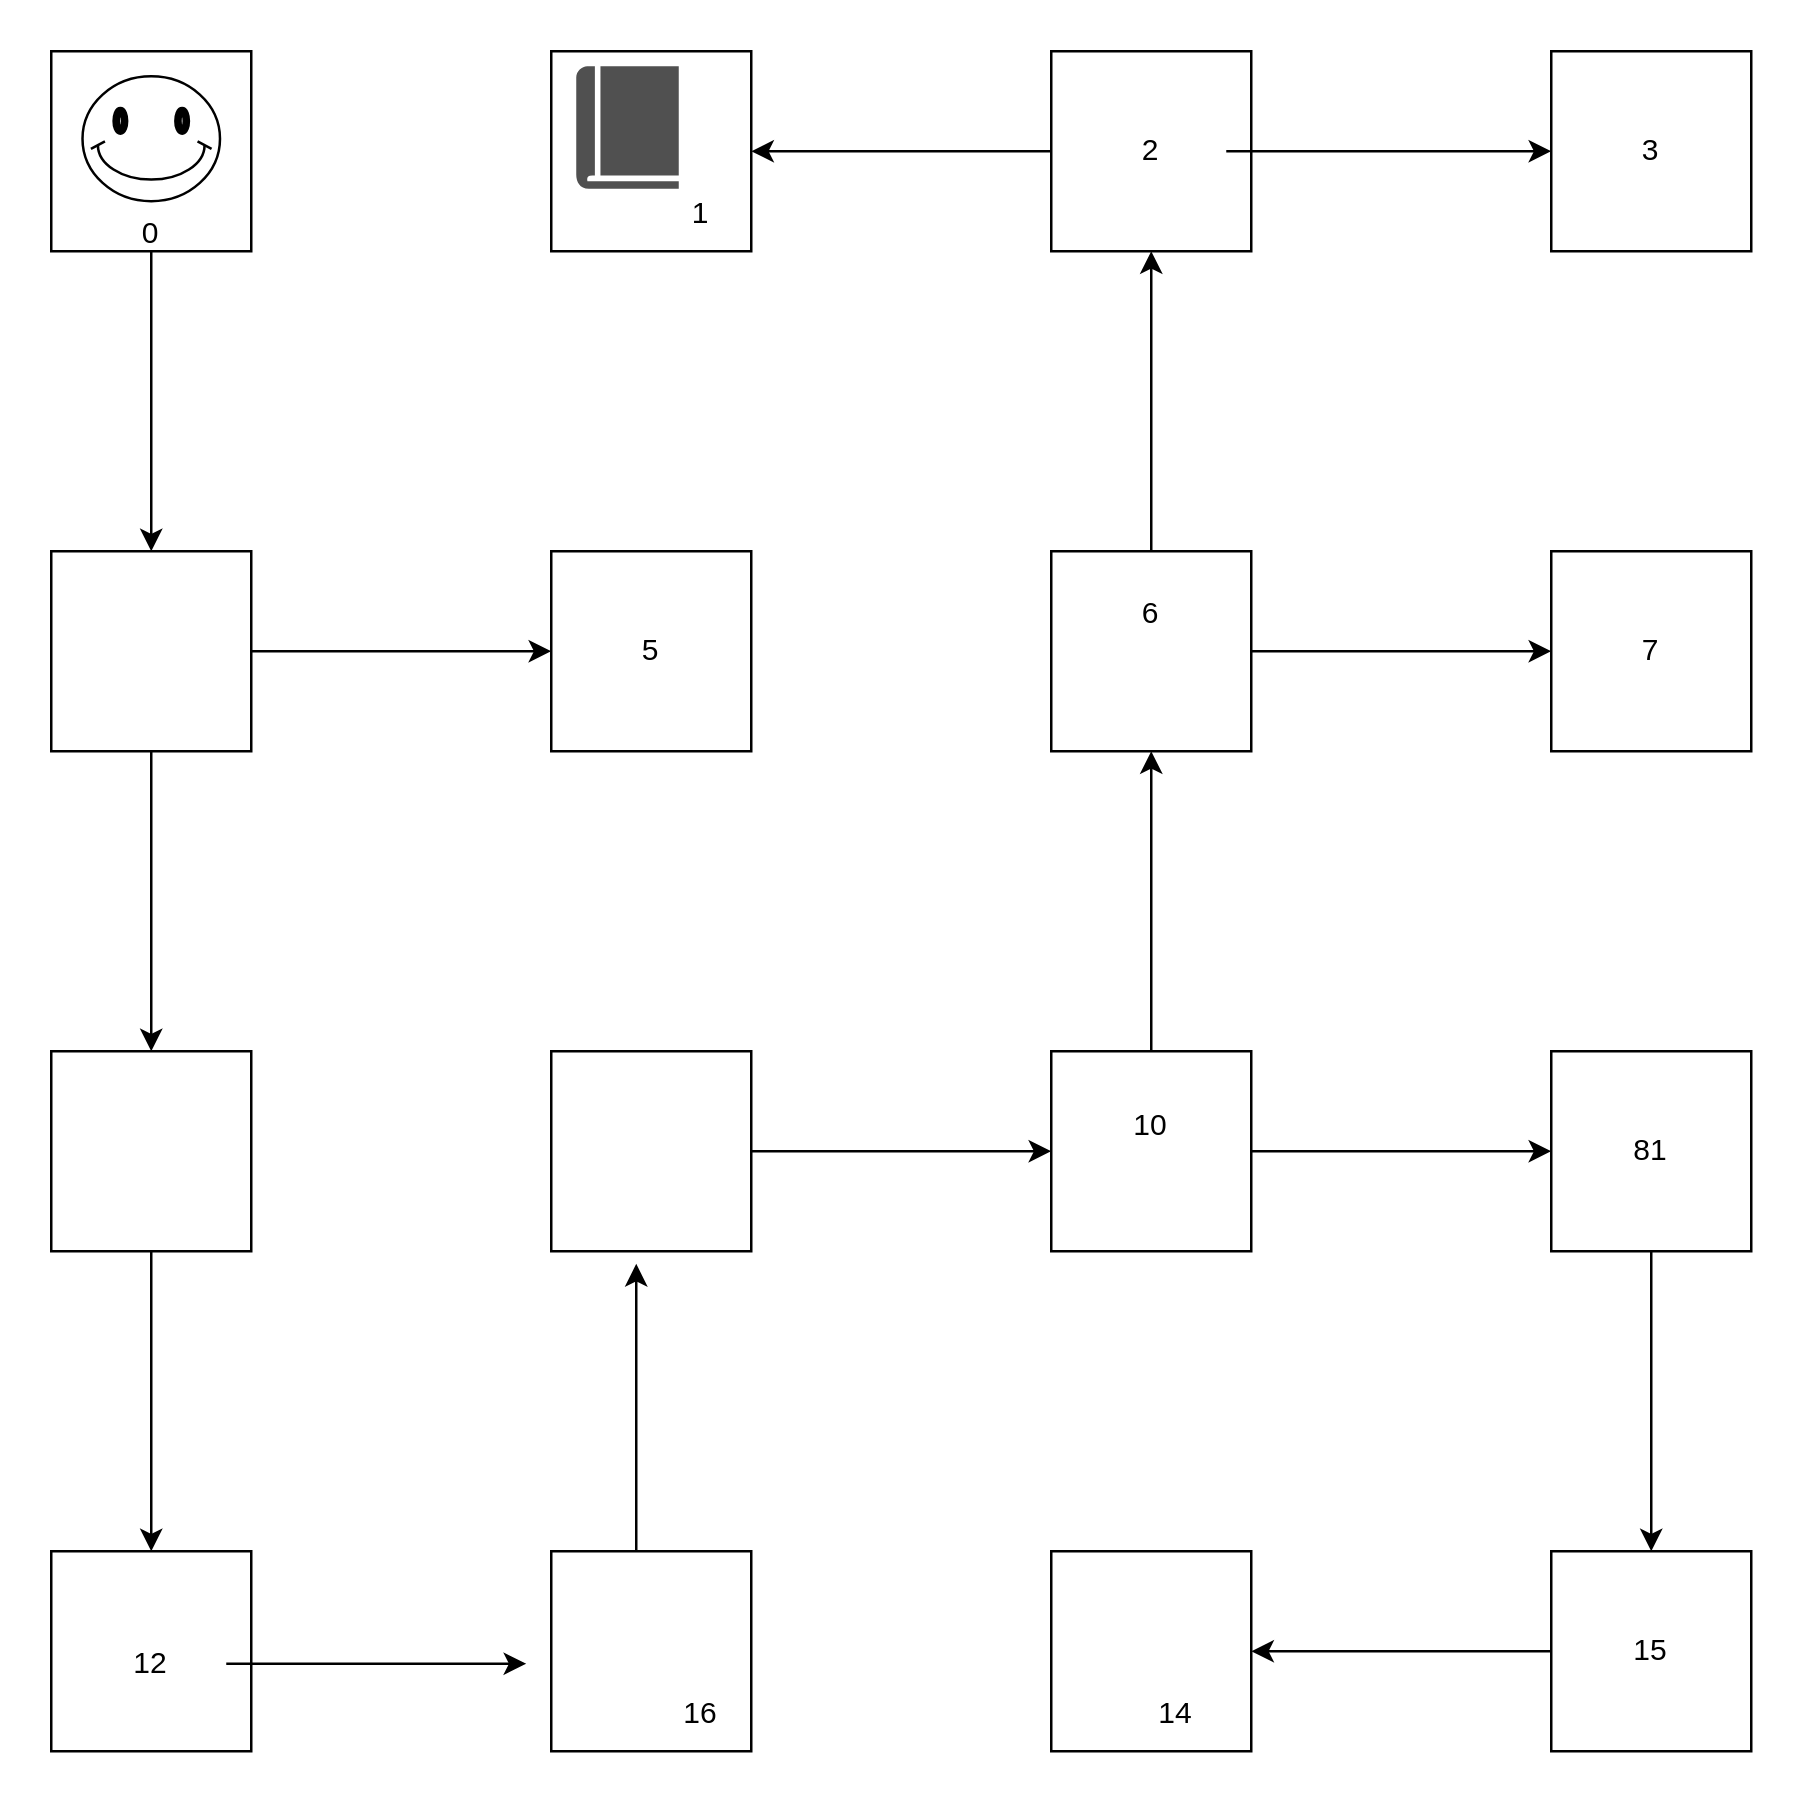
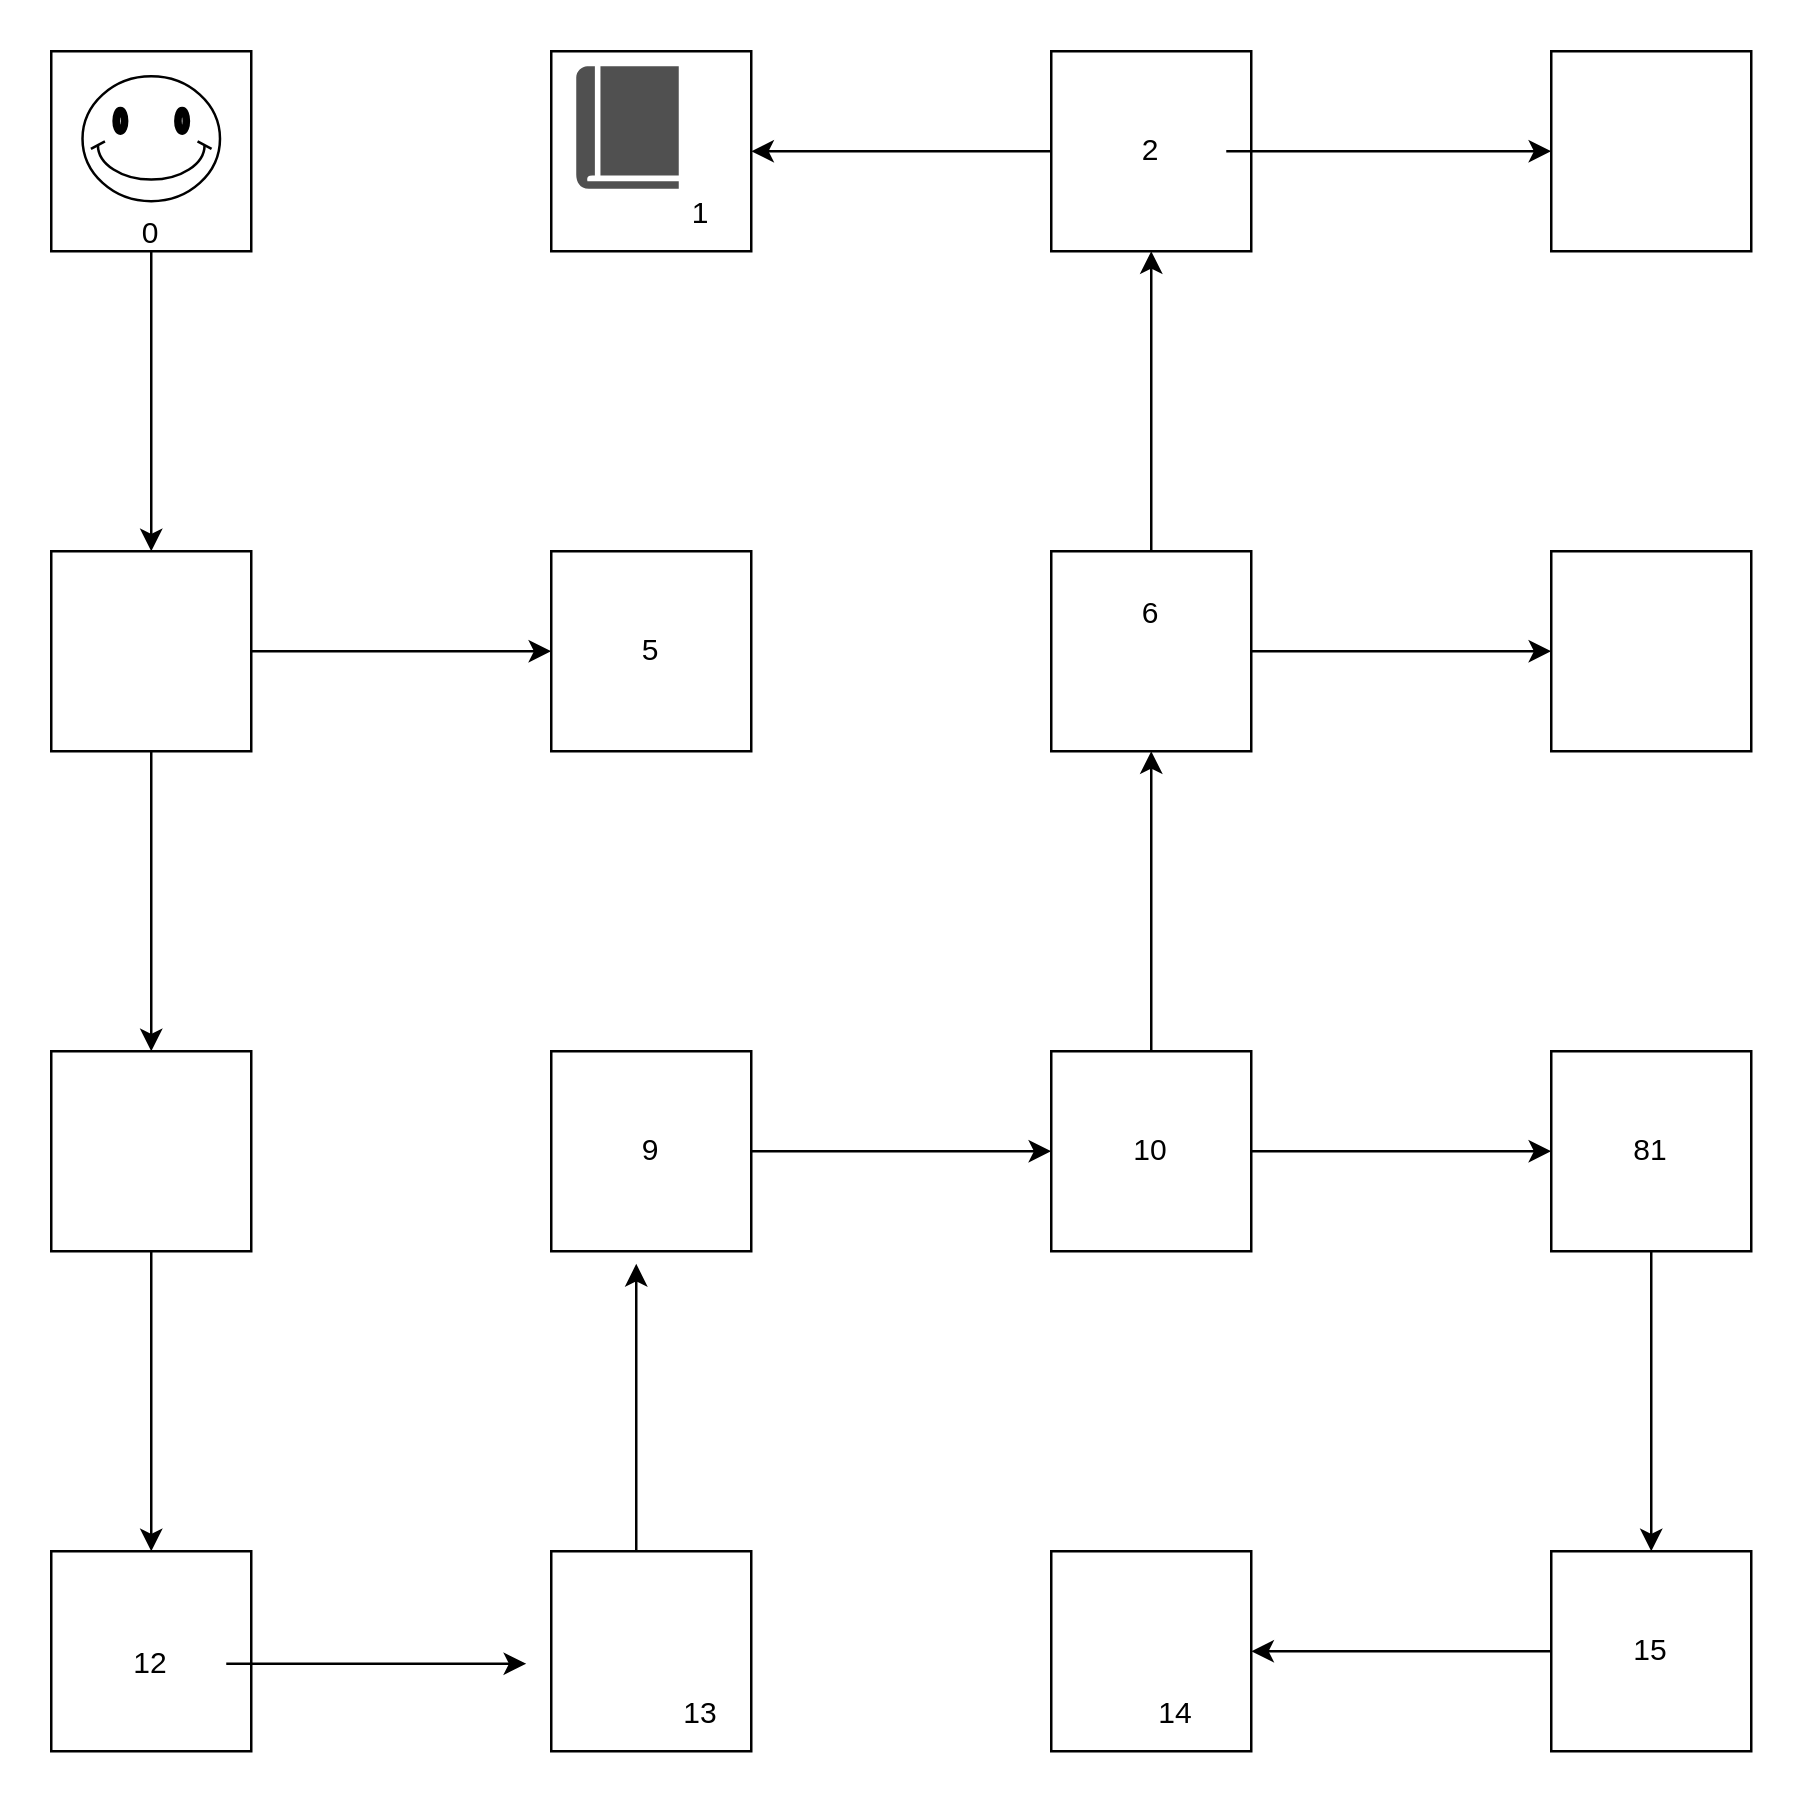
node "3": removed
node "7": removed
node "10": moved (1151, 1126) -> (1151, 1151)
node "9": added
node "16": label "16" -> "13"
